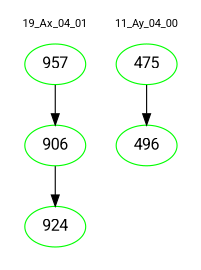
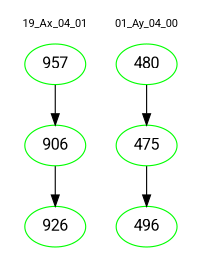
cluster "11_Ay_04_00": label "11_Ay_04_00" -> "01_Ay_04_00"
node "480": added
node "924": label "924" -> "926"
